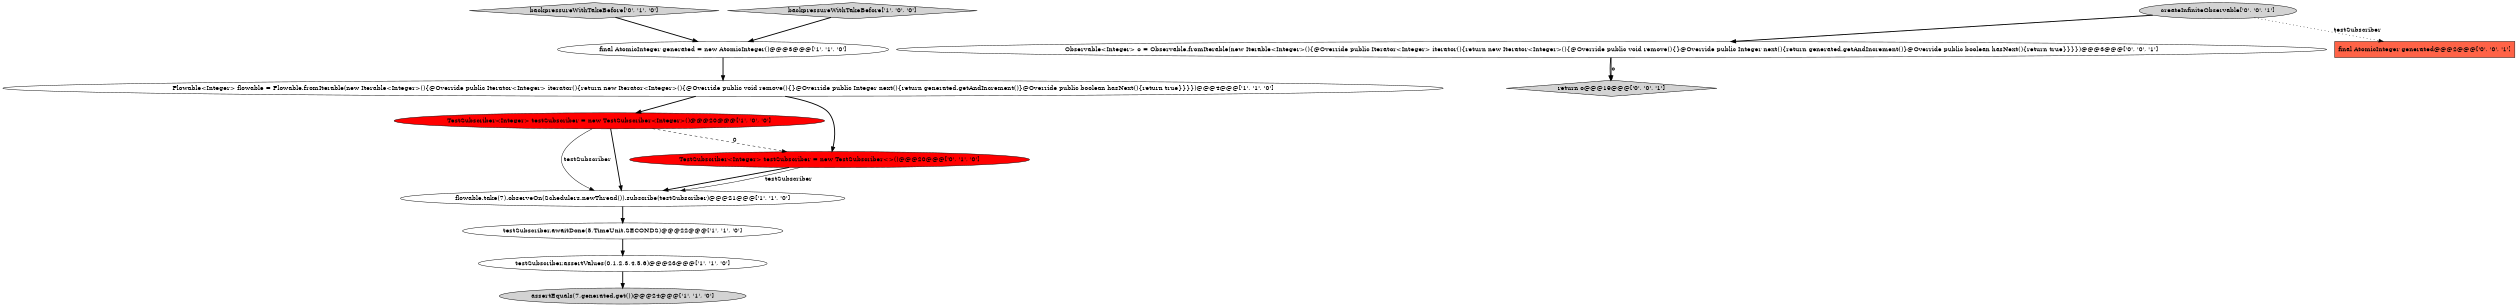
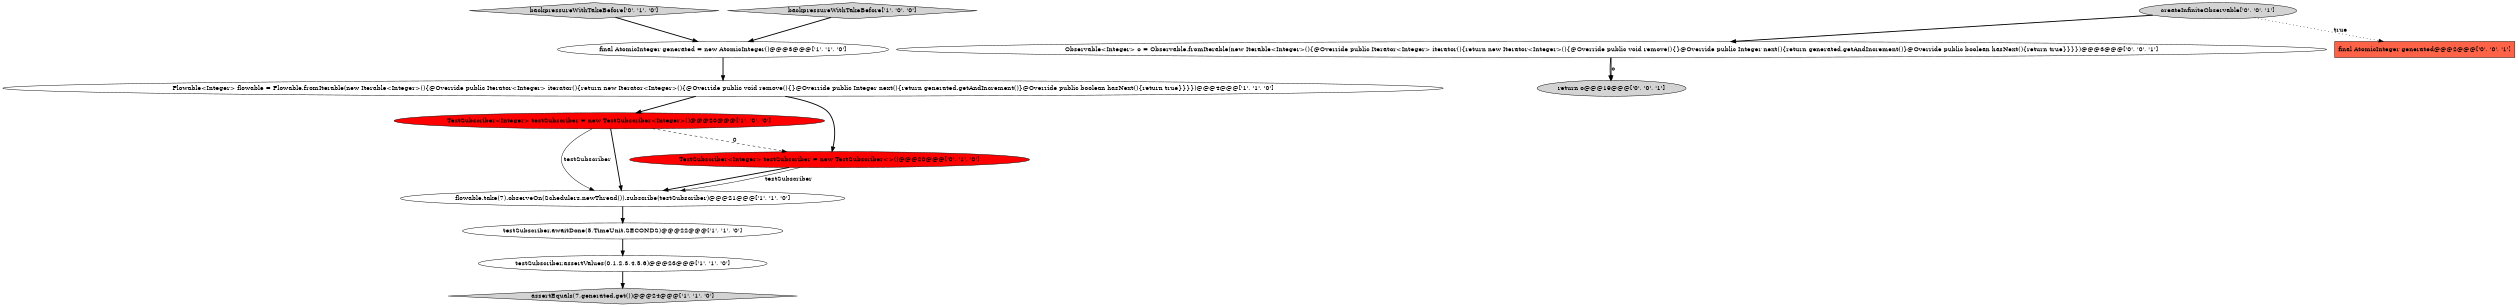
edge "createInfiniteObservable['0', '0', '1']" -> "final AtomicInteger generated@@@2@@@['0', '0', '1']": label "testSubscriber" -> "true"
node "return o@@@19@@@['0', '0', '1']": shape diamond -> ellipse
node "assertEquals(7,generated.get())@@@24@@@['1', '1', '0']": shape ellipse -> diamond
